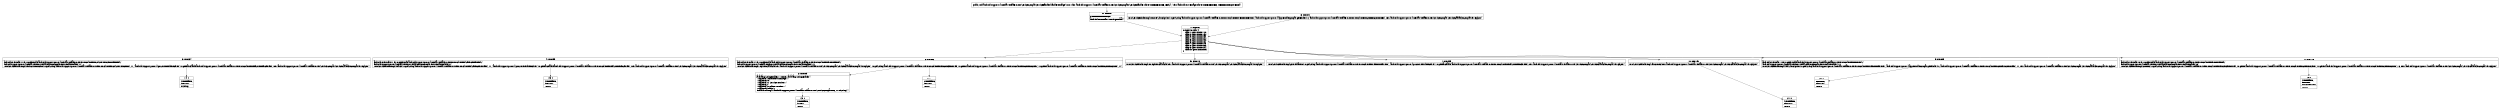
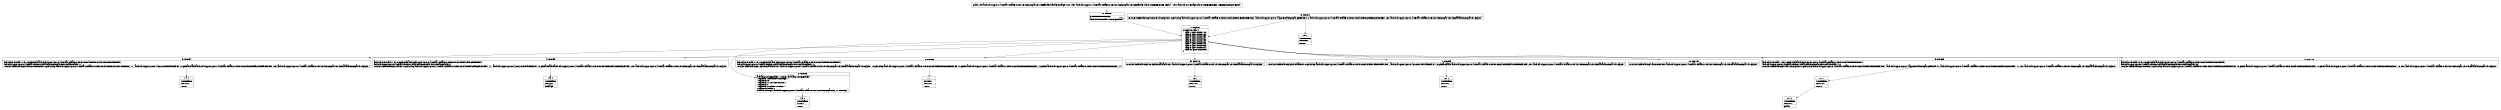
node "19: ?": added
edge "1: 0x0006" -> "3: 0x0034": added
edge "1: 0x0006" -> "4: 0x0059": added
edge "6: 0x008c" -> "2: 0x0009": now "1: 0x0006" -> "2: 0x0009"
node "17: ?": text "SYNTHETIC" -> "CUSTOM"
node "20: ?": text "CALLING" -> "SYNTHETIC"
node "16: ?": added
node "18: ?": added
edge "10: 0x010b" -> "21: ?": now "20: ?" -> "21: ?"
node "12: ?": removed
node "14: ?": text "toString" -> "return"
node "15: ?": text "return" -> "message"
node "21: ?": text "return" -> "public"
